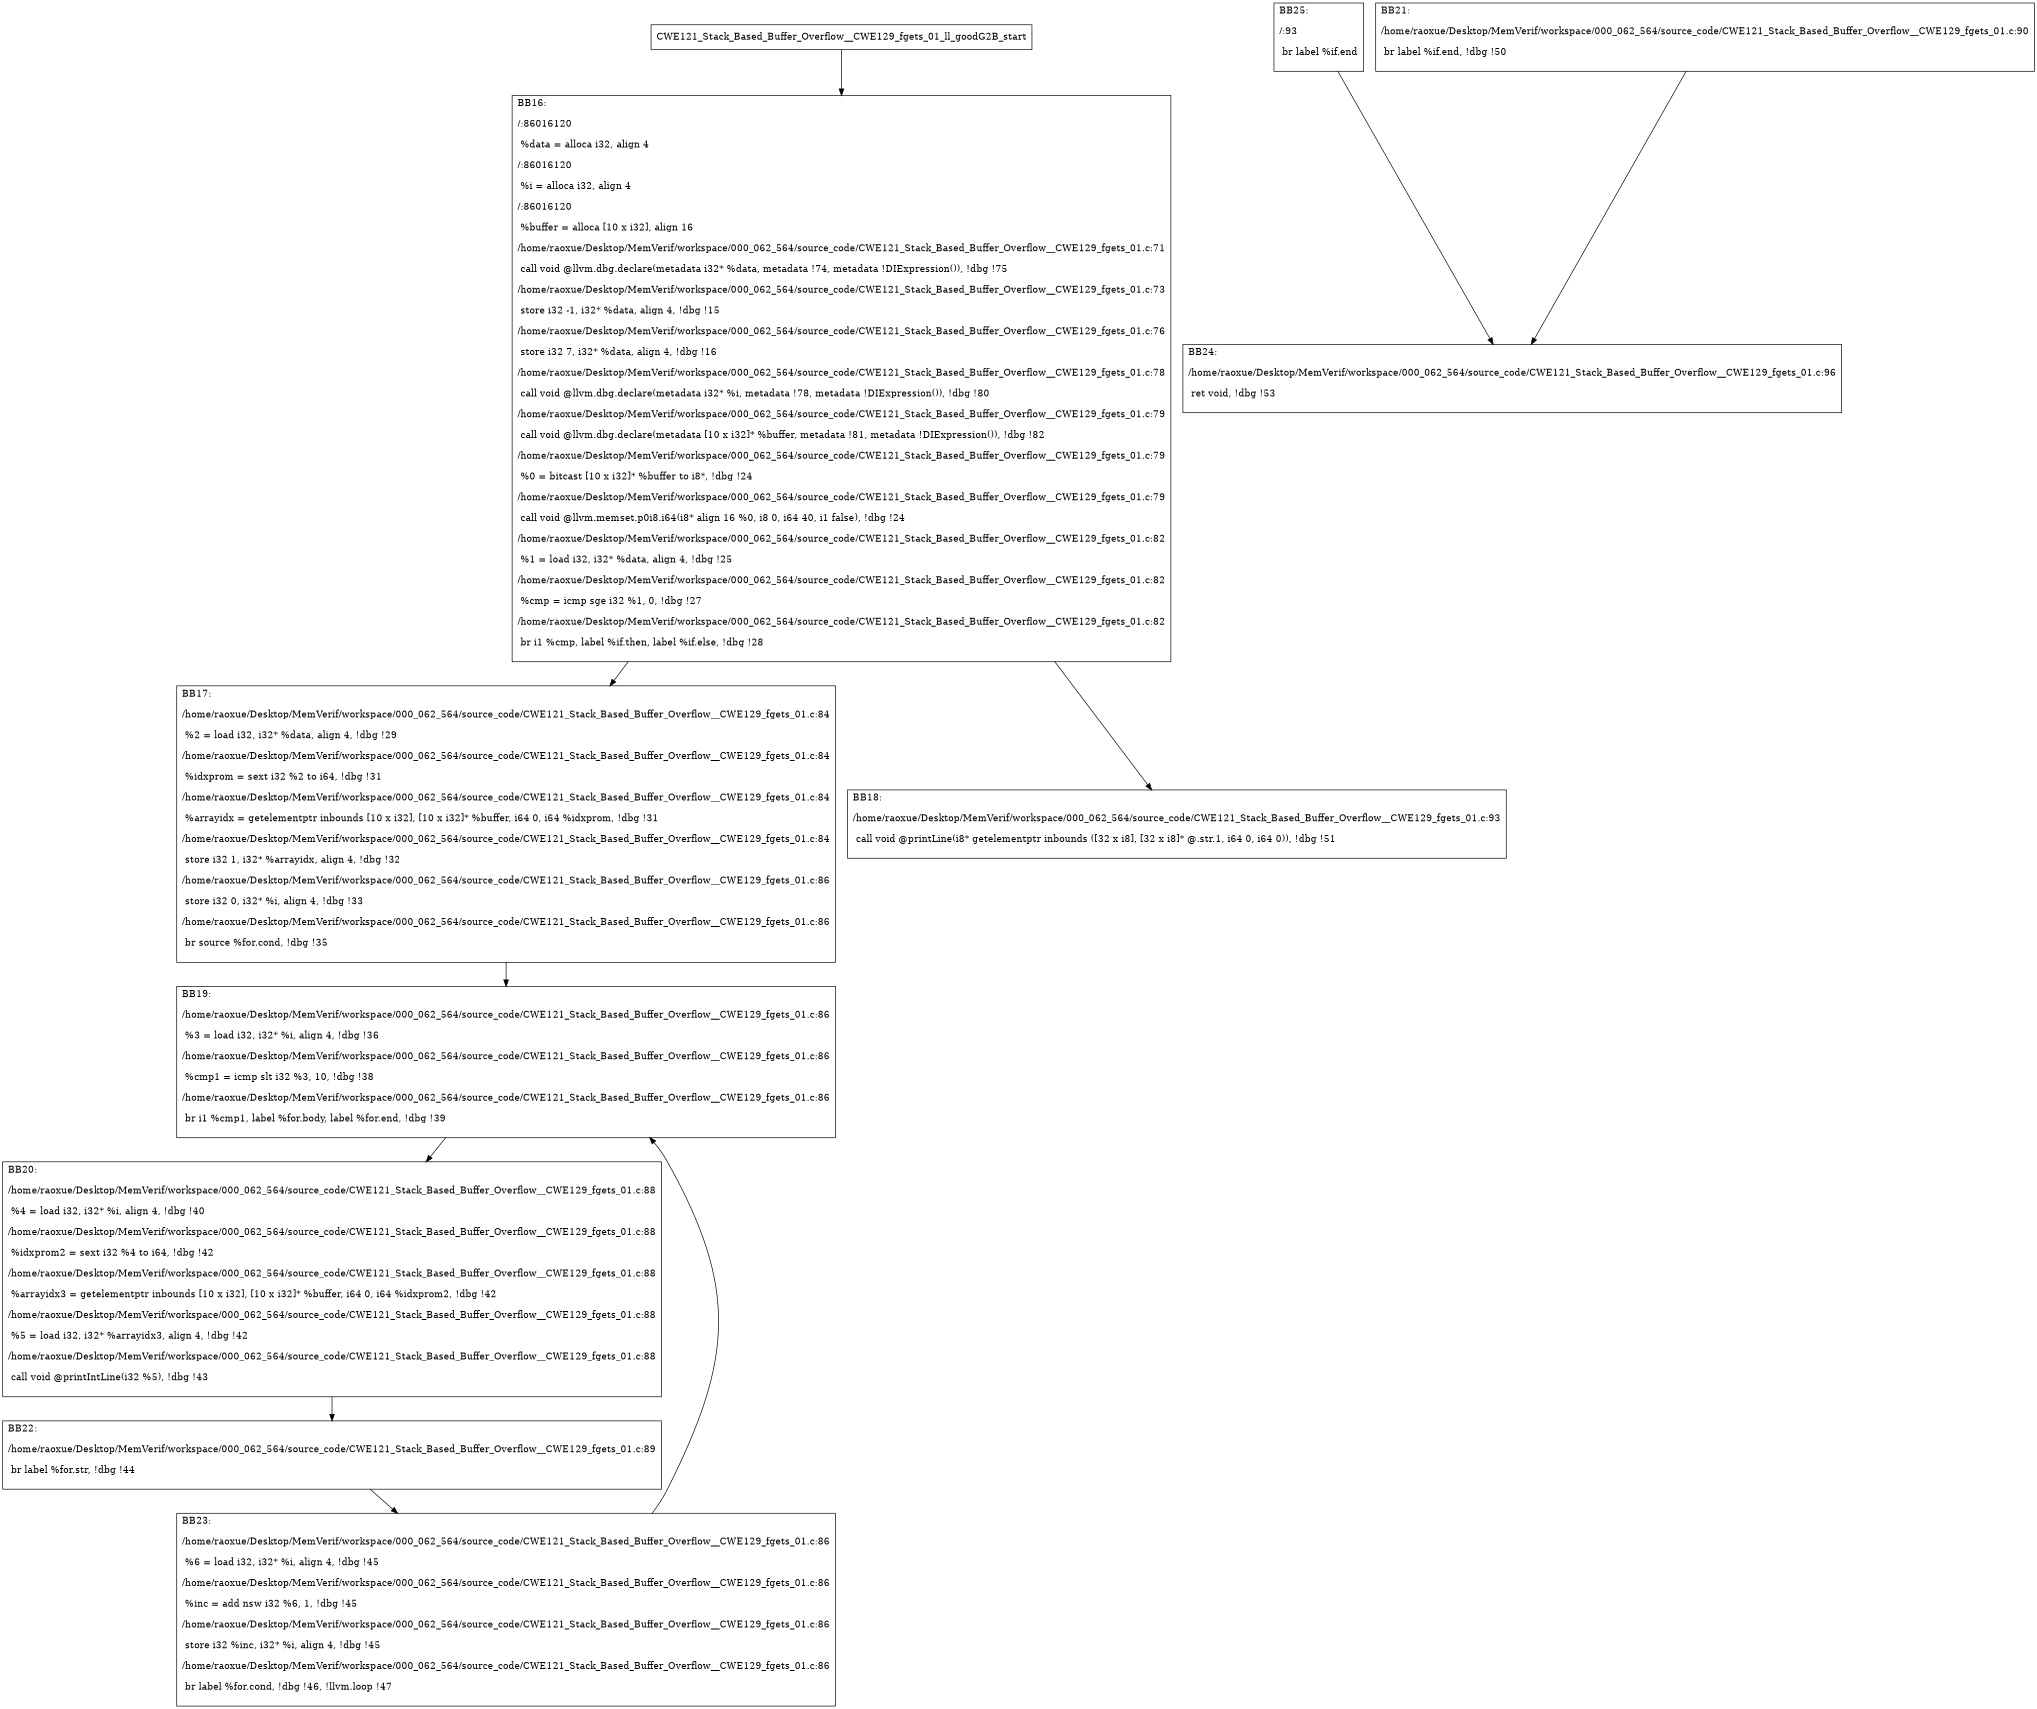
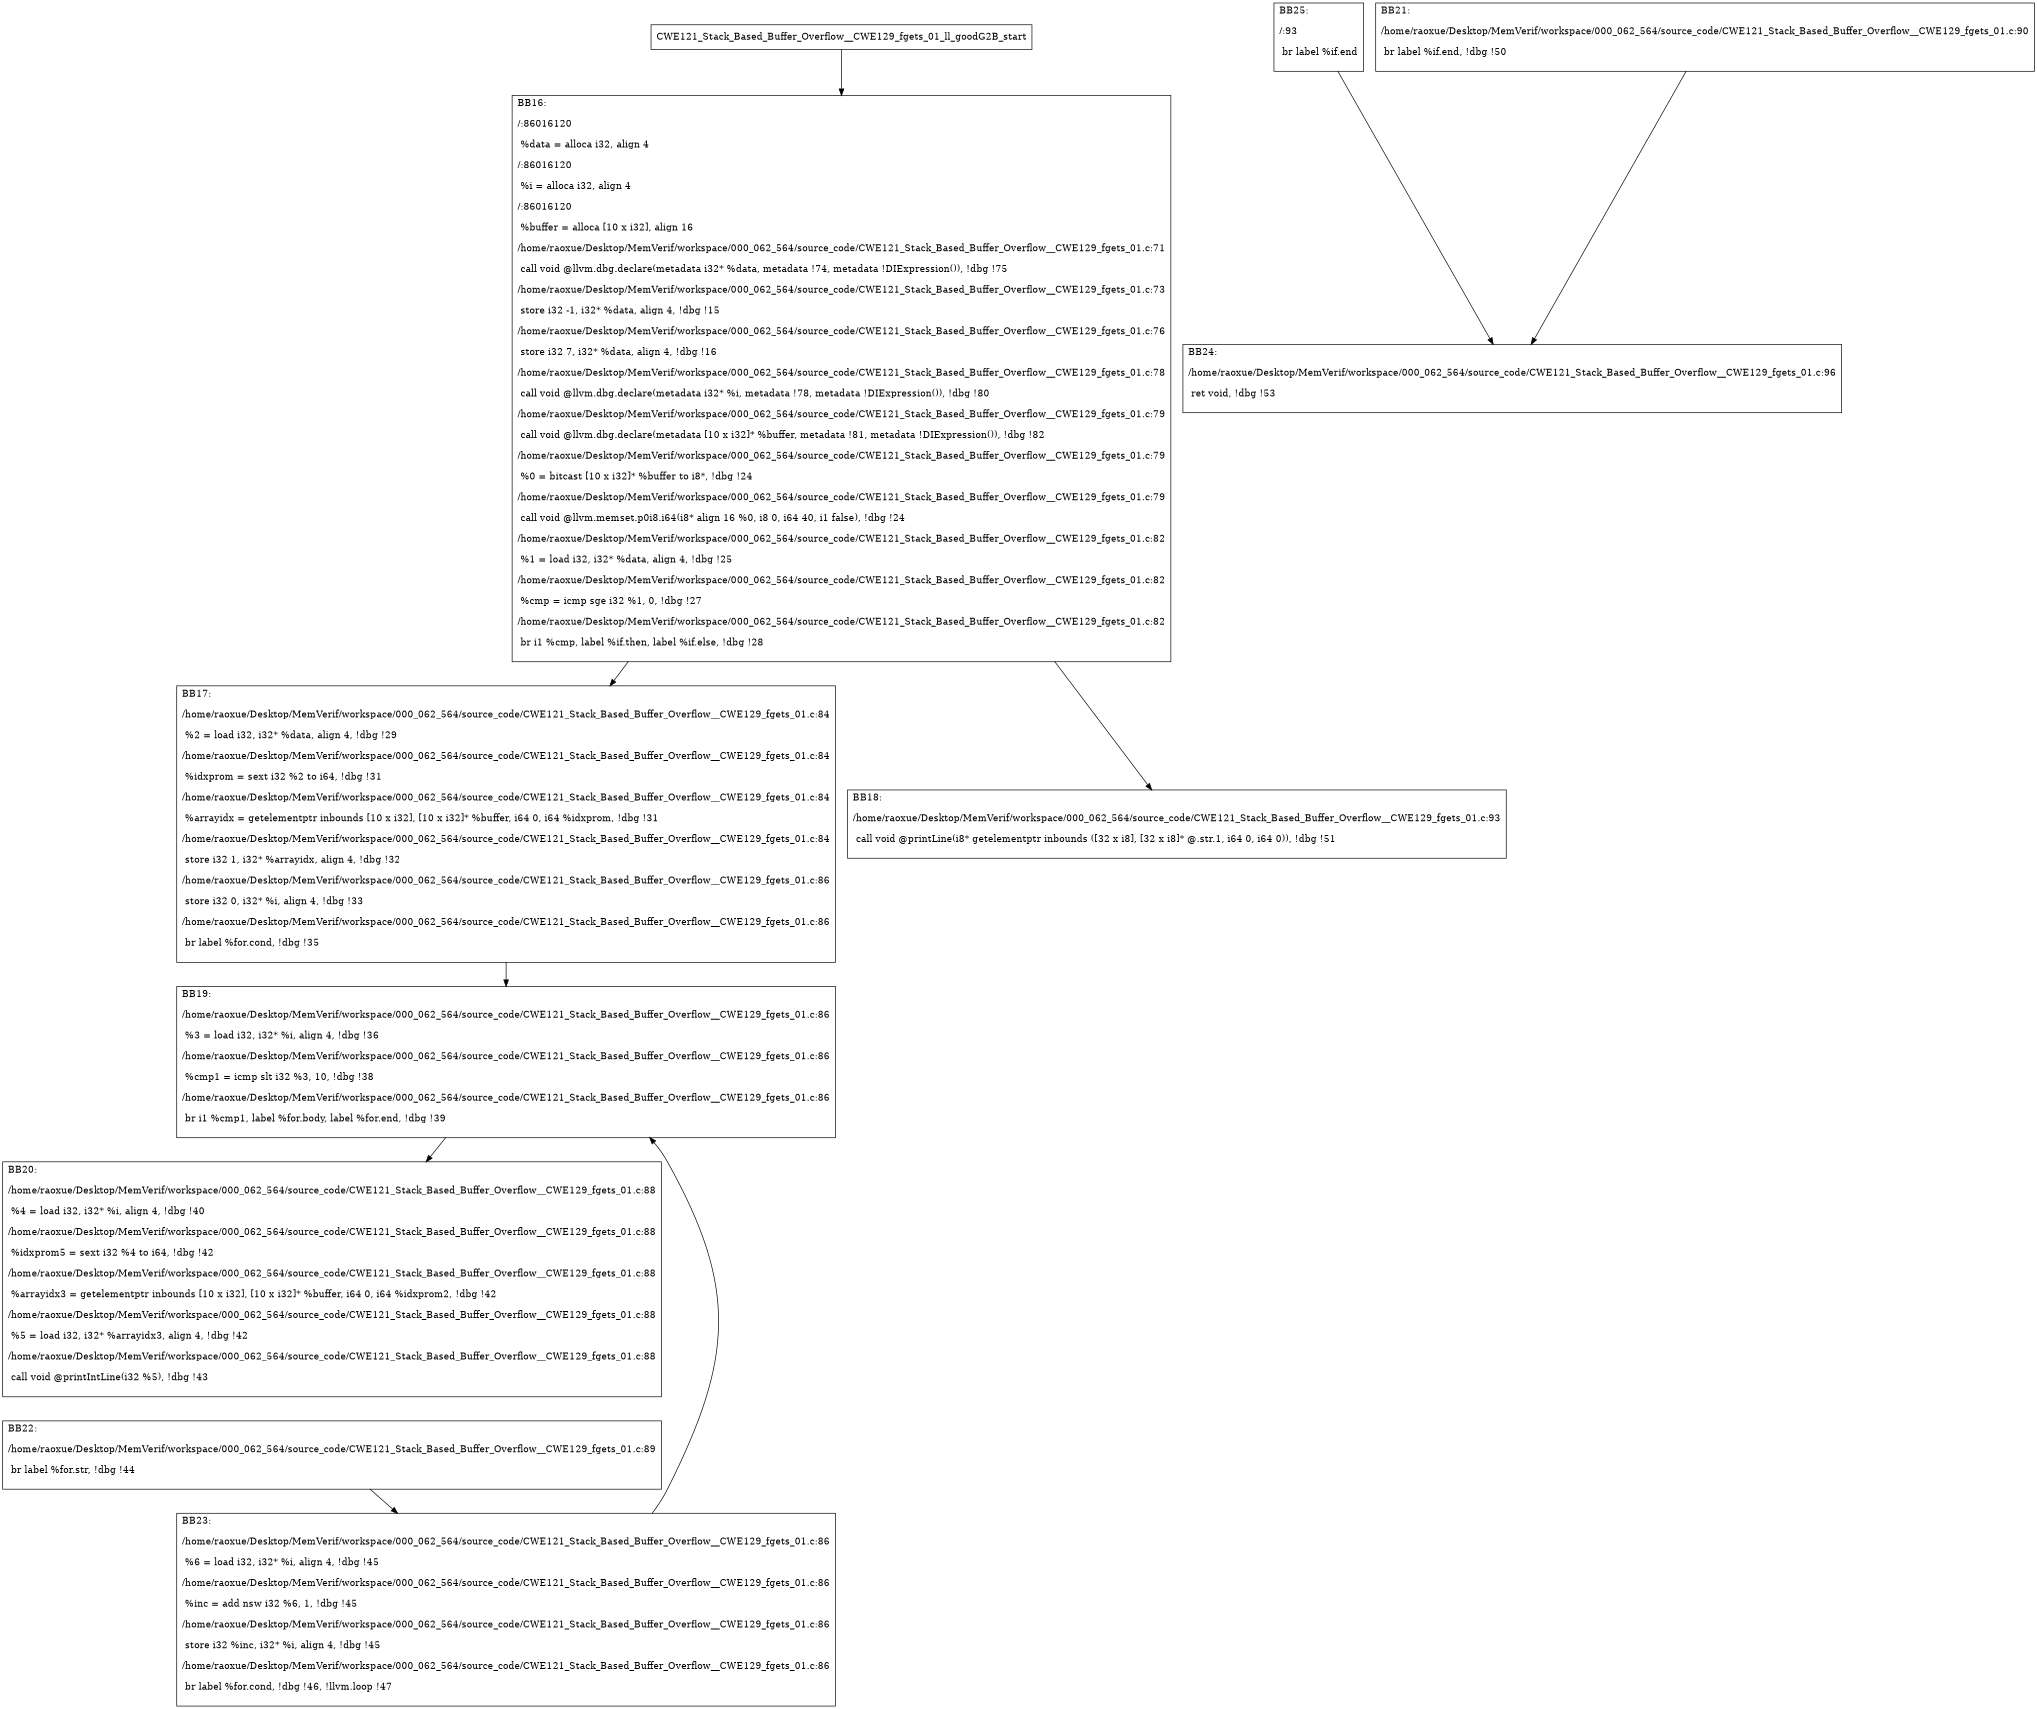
node "BB17:": text "br source %for.cond, !dbg !35" -> "br label %for.cond, !dbg !35"
node "BB20:": text "%idxprom2 = sext i32 %4 to i64, !dbg !42" -> "%idxprom5 = sext i32 %4 to i64, !dbg !42"
edge "BB20:" -> "BB22:": removed
